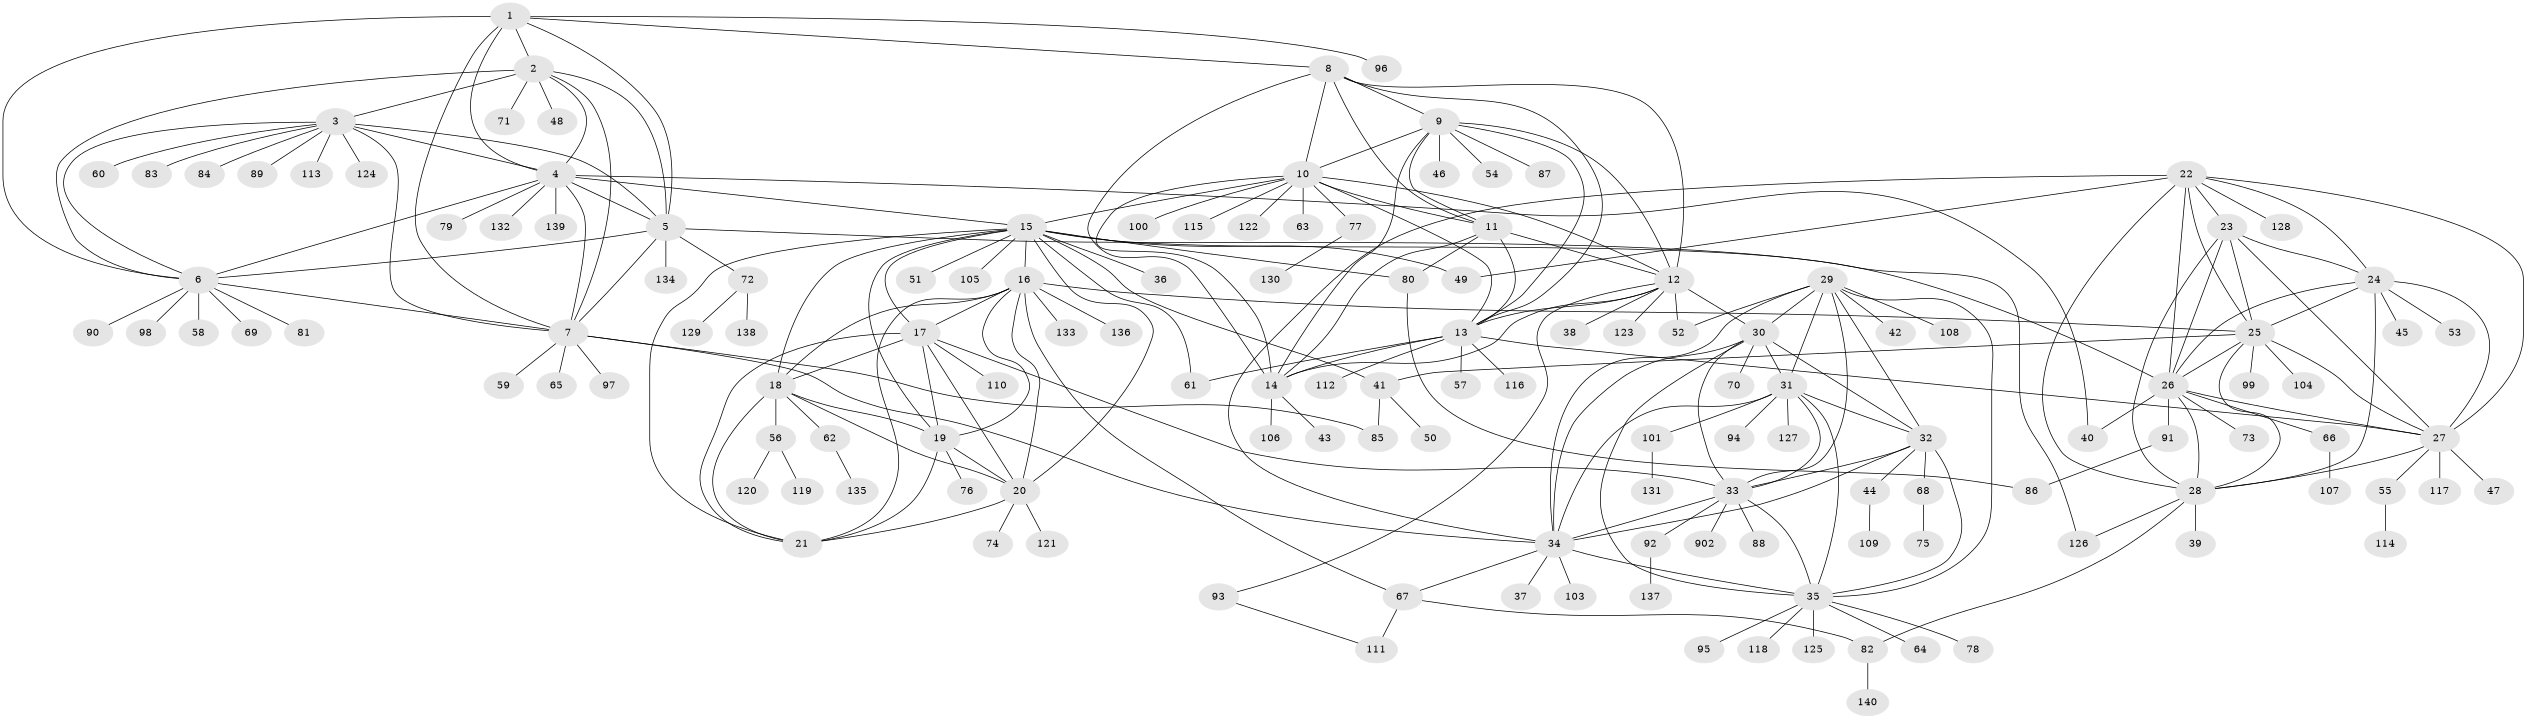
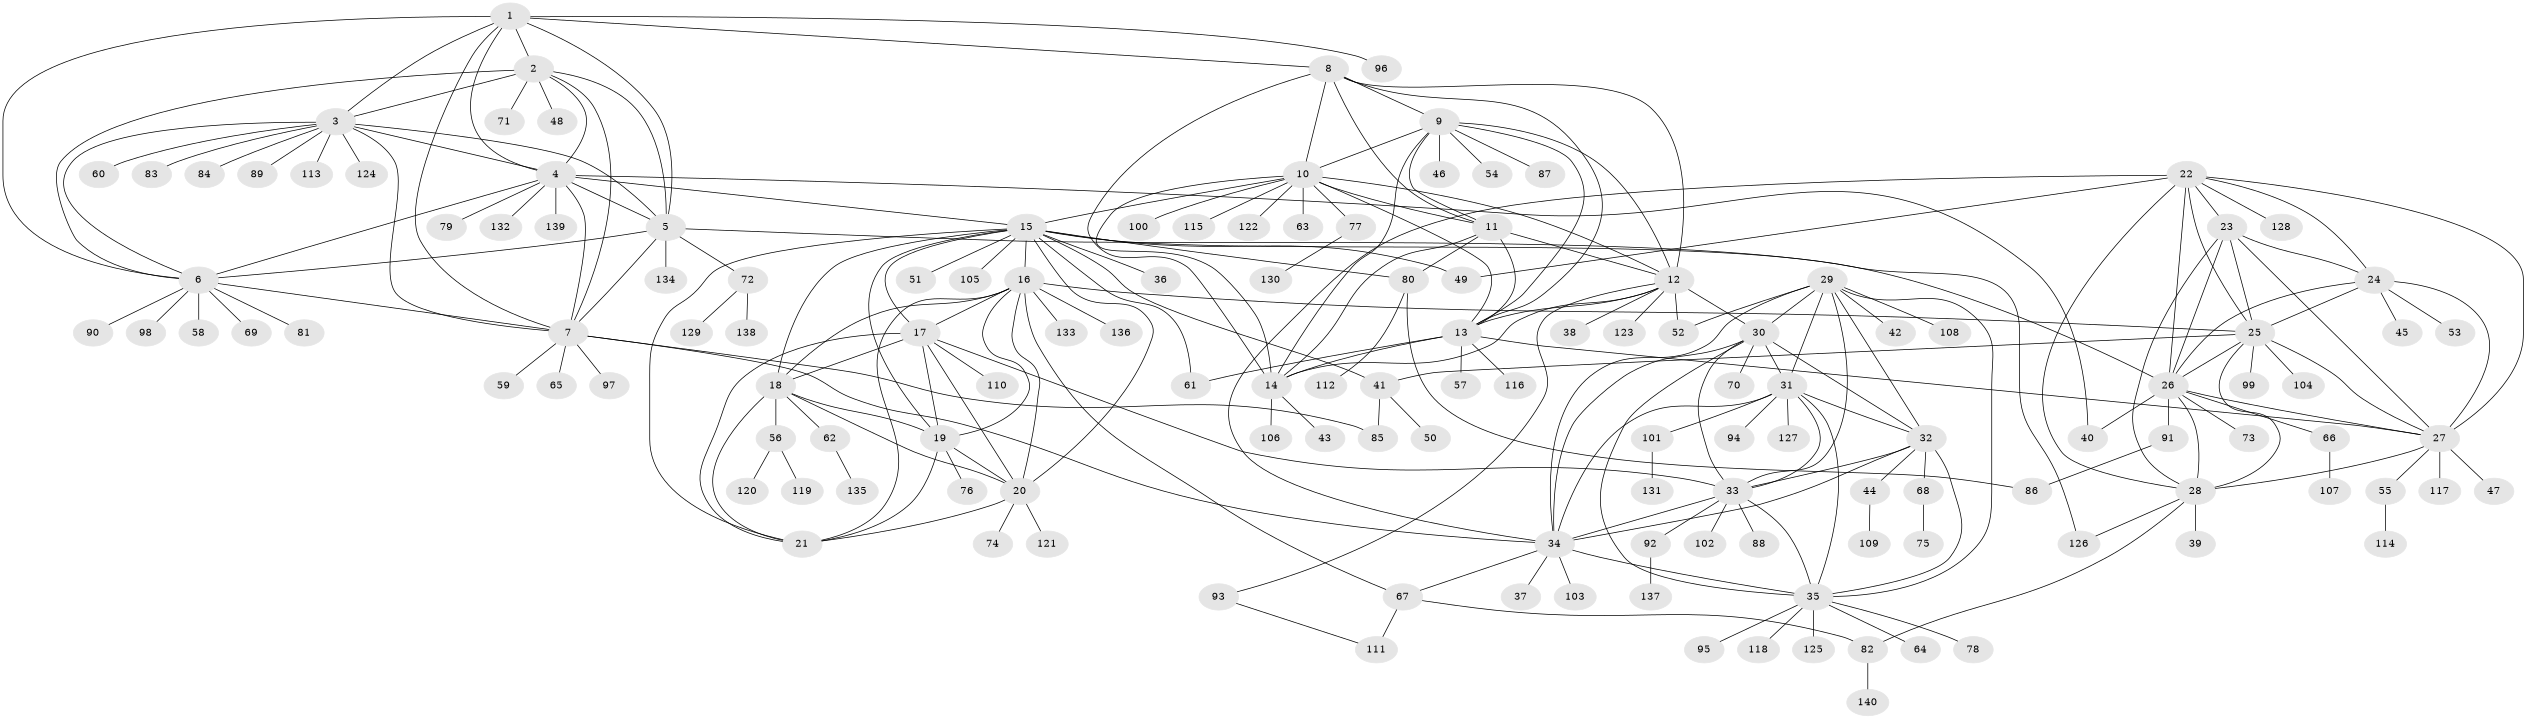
edge "1" -- "3": added
edge "13" -- "112": now "80" -- "112"
edge "24" -- "28": removed
node "902": label "902" -> "102"
